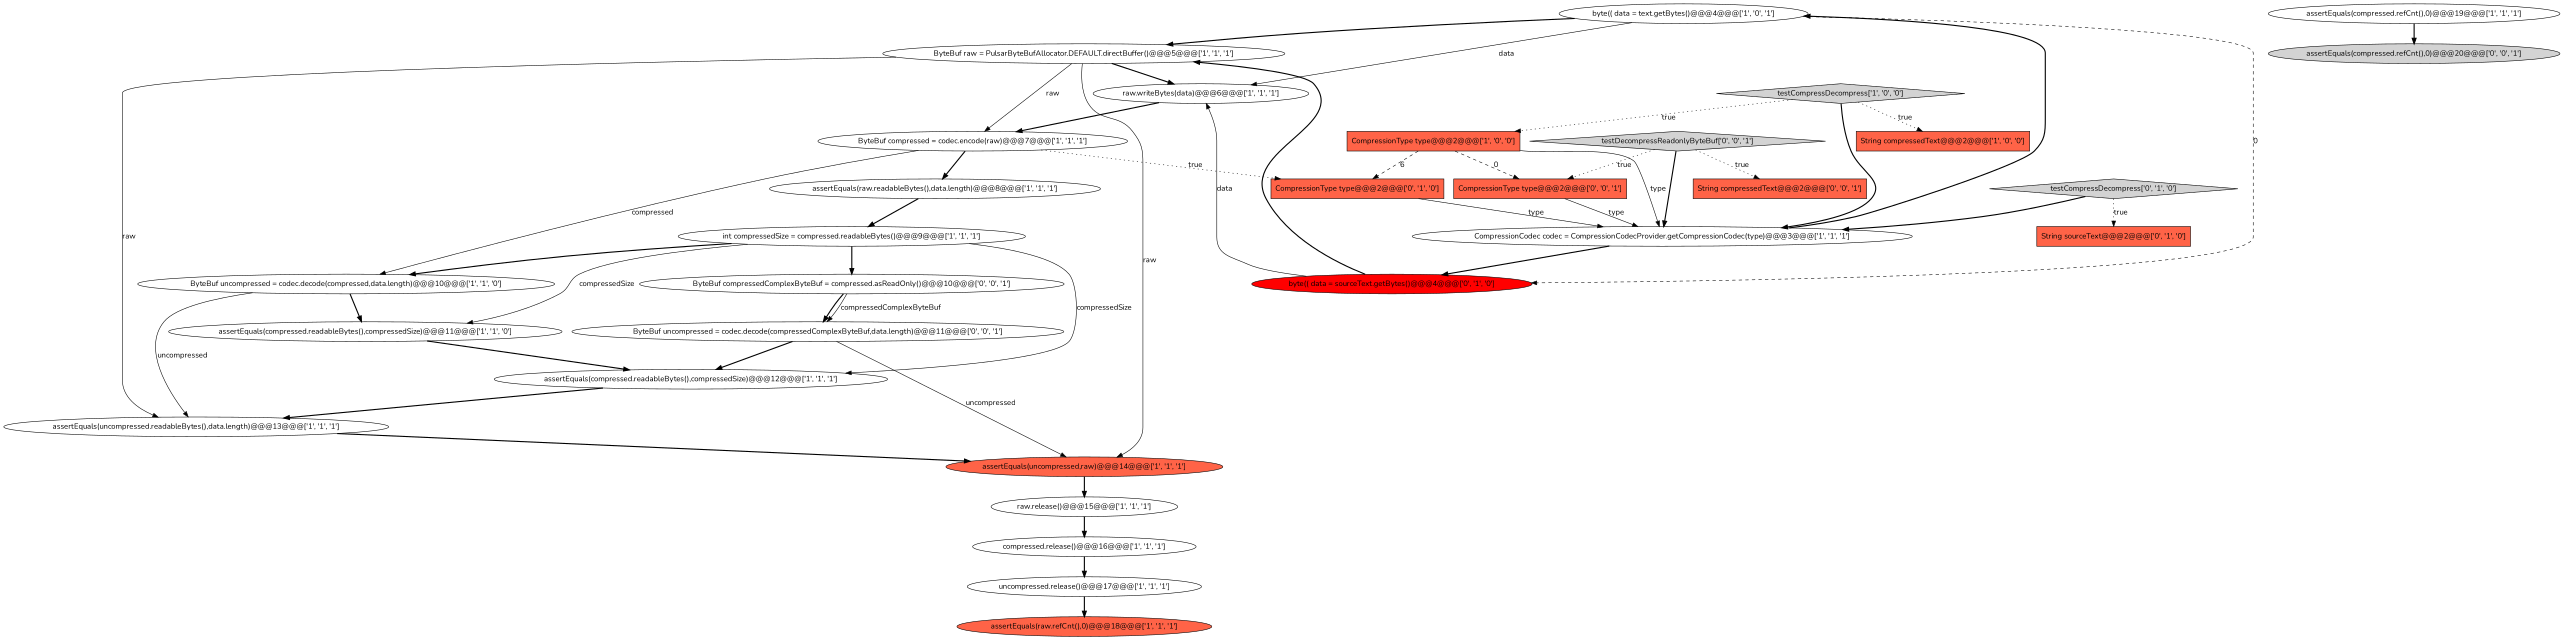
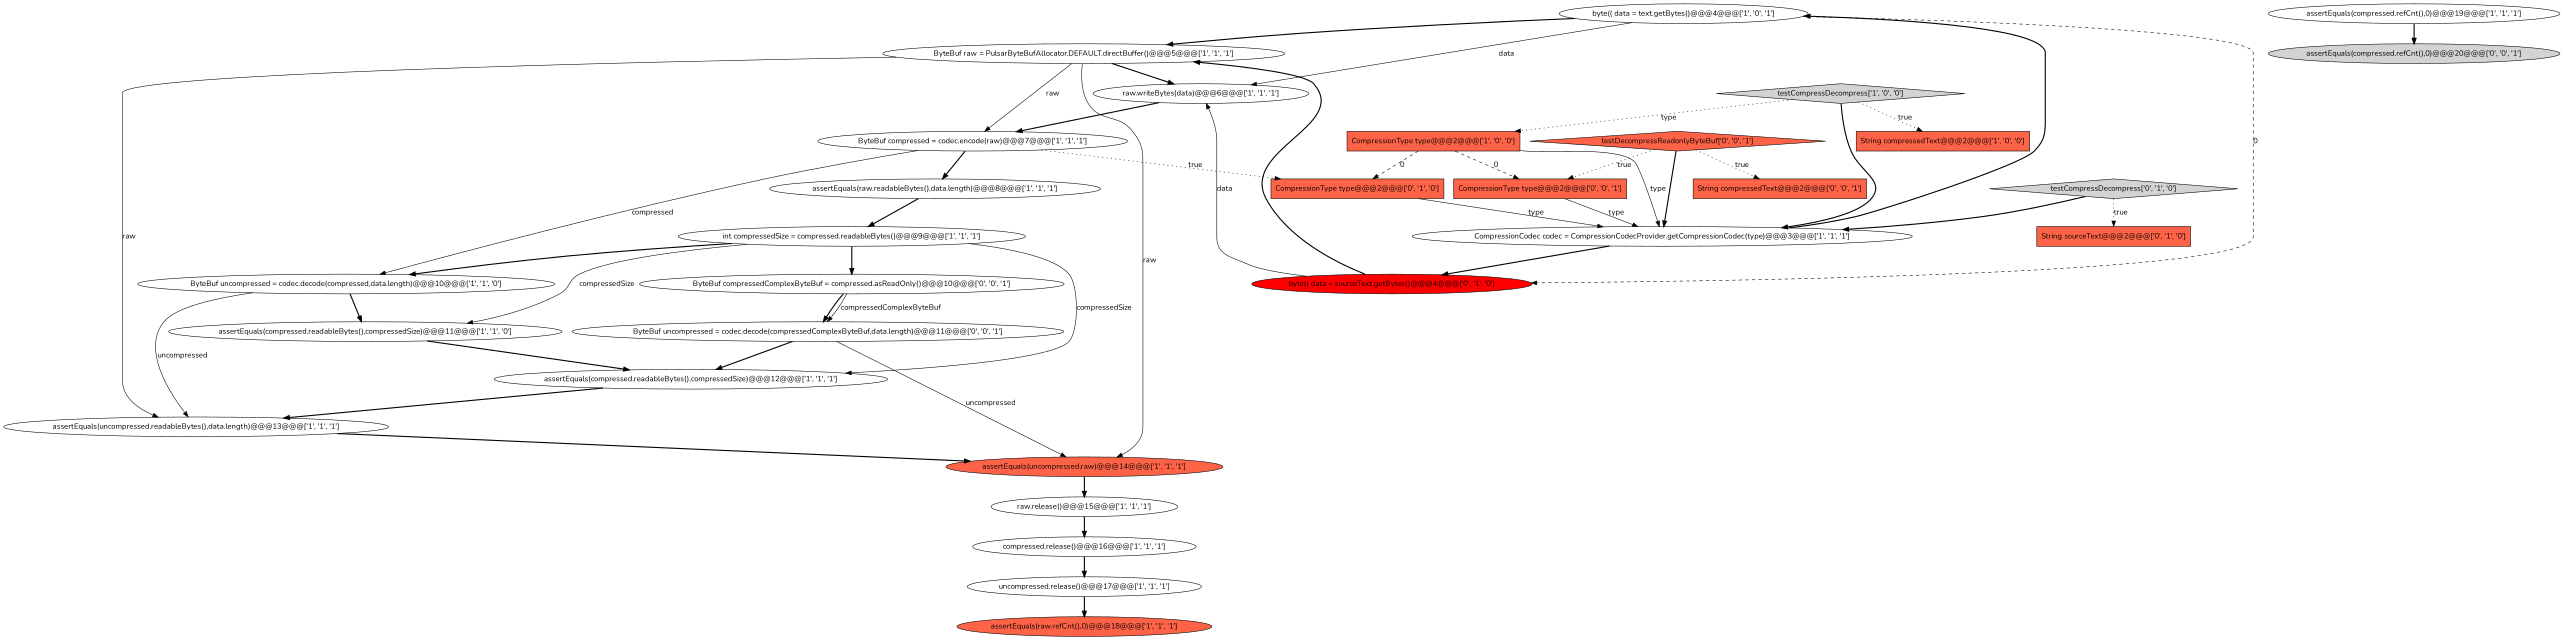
edge "testCompressDecompress['1', '0', '0']" -> "CompressionType type@@@2@@@['1', '0', '0']": label "true" -> "type"
node "testDecompressReadonlyByteBuf['0', '0', '1']": fillcolor lightgray -> tomato
edge "CompressionType type@@@2@@@['1', '0', '0']" -> "CompressionType type@@@2@@@['0', '1', '0']": label "6" -> "0"
